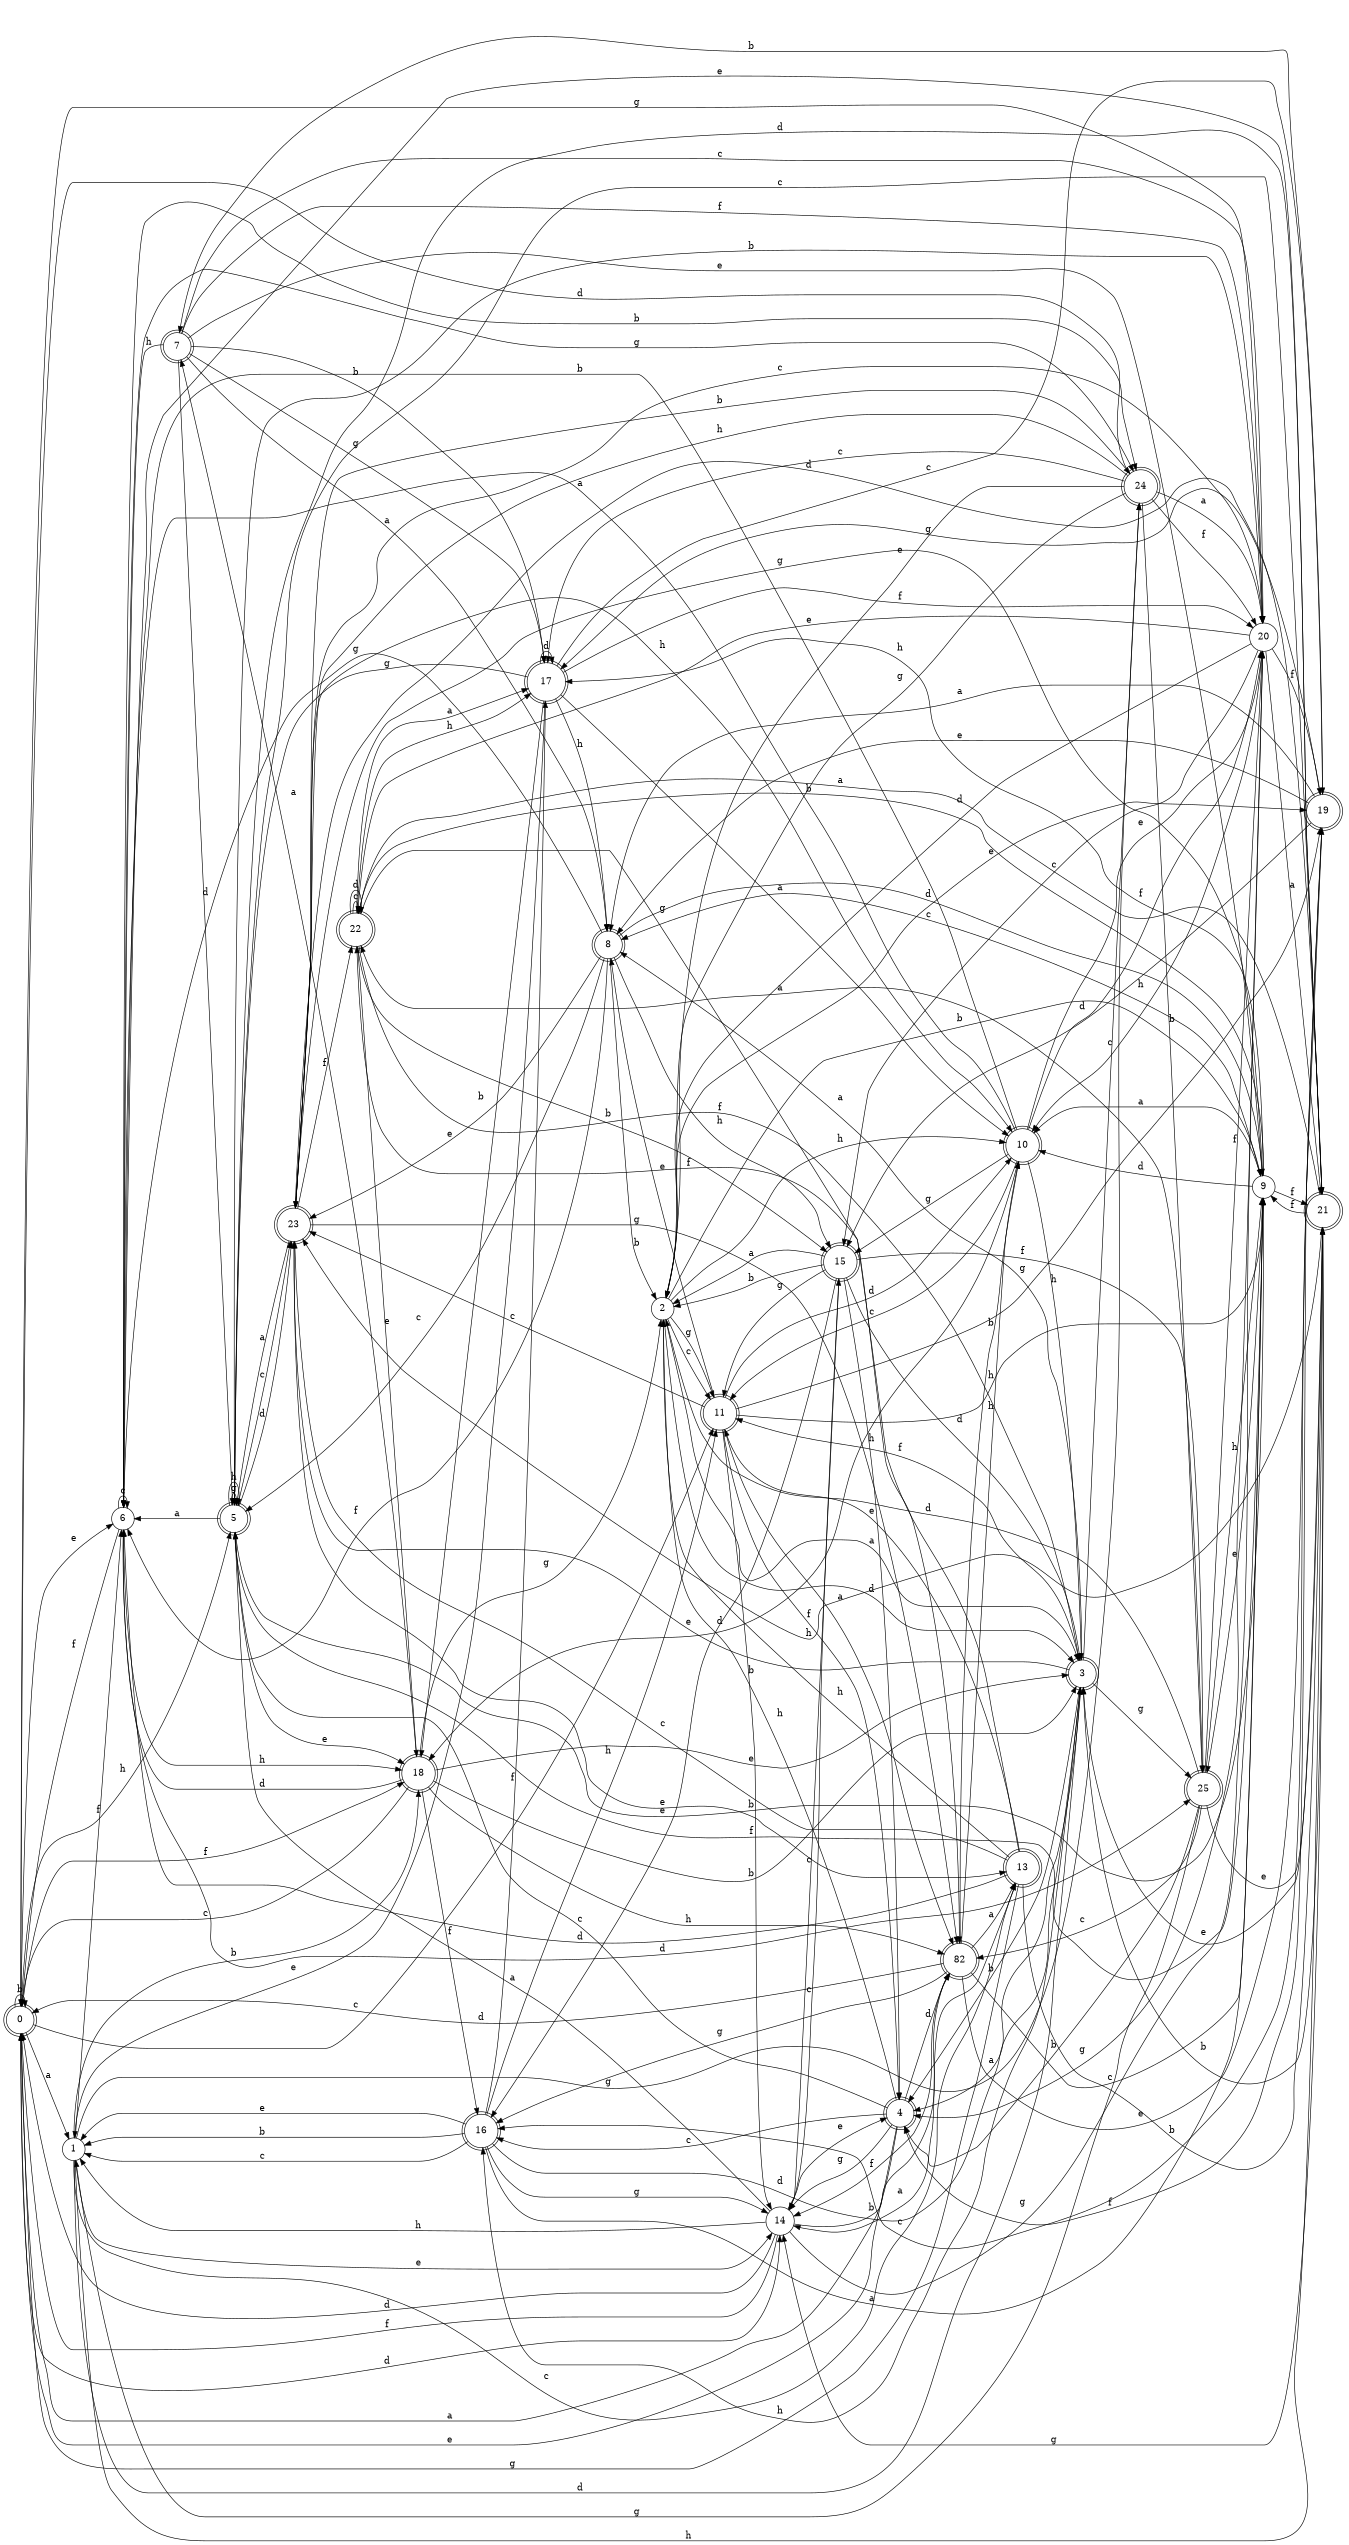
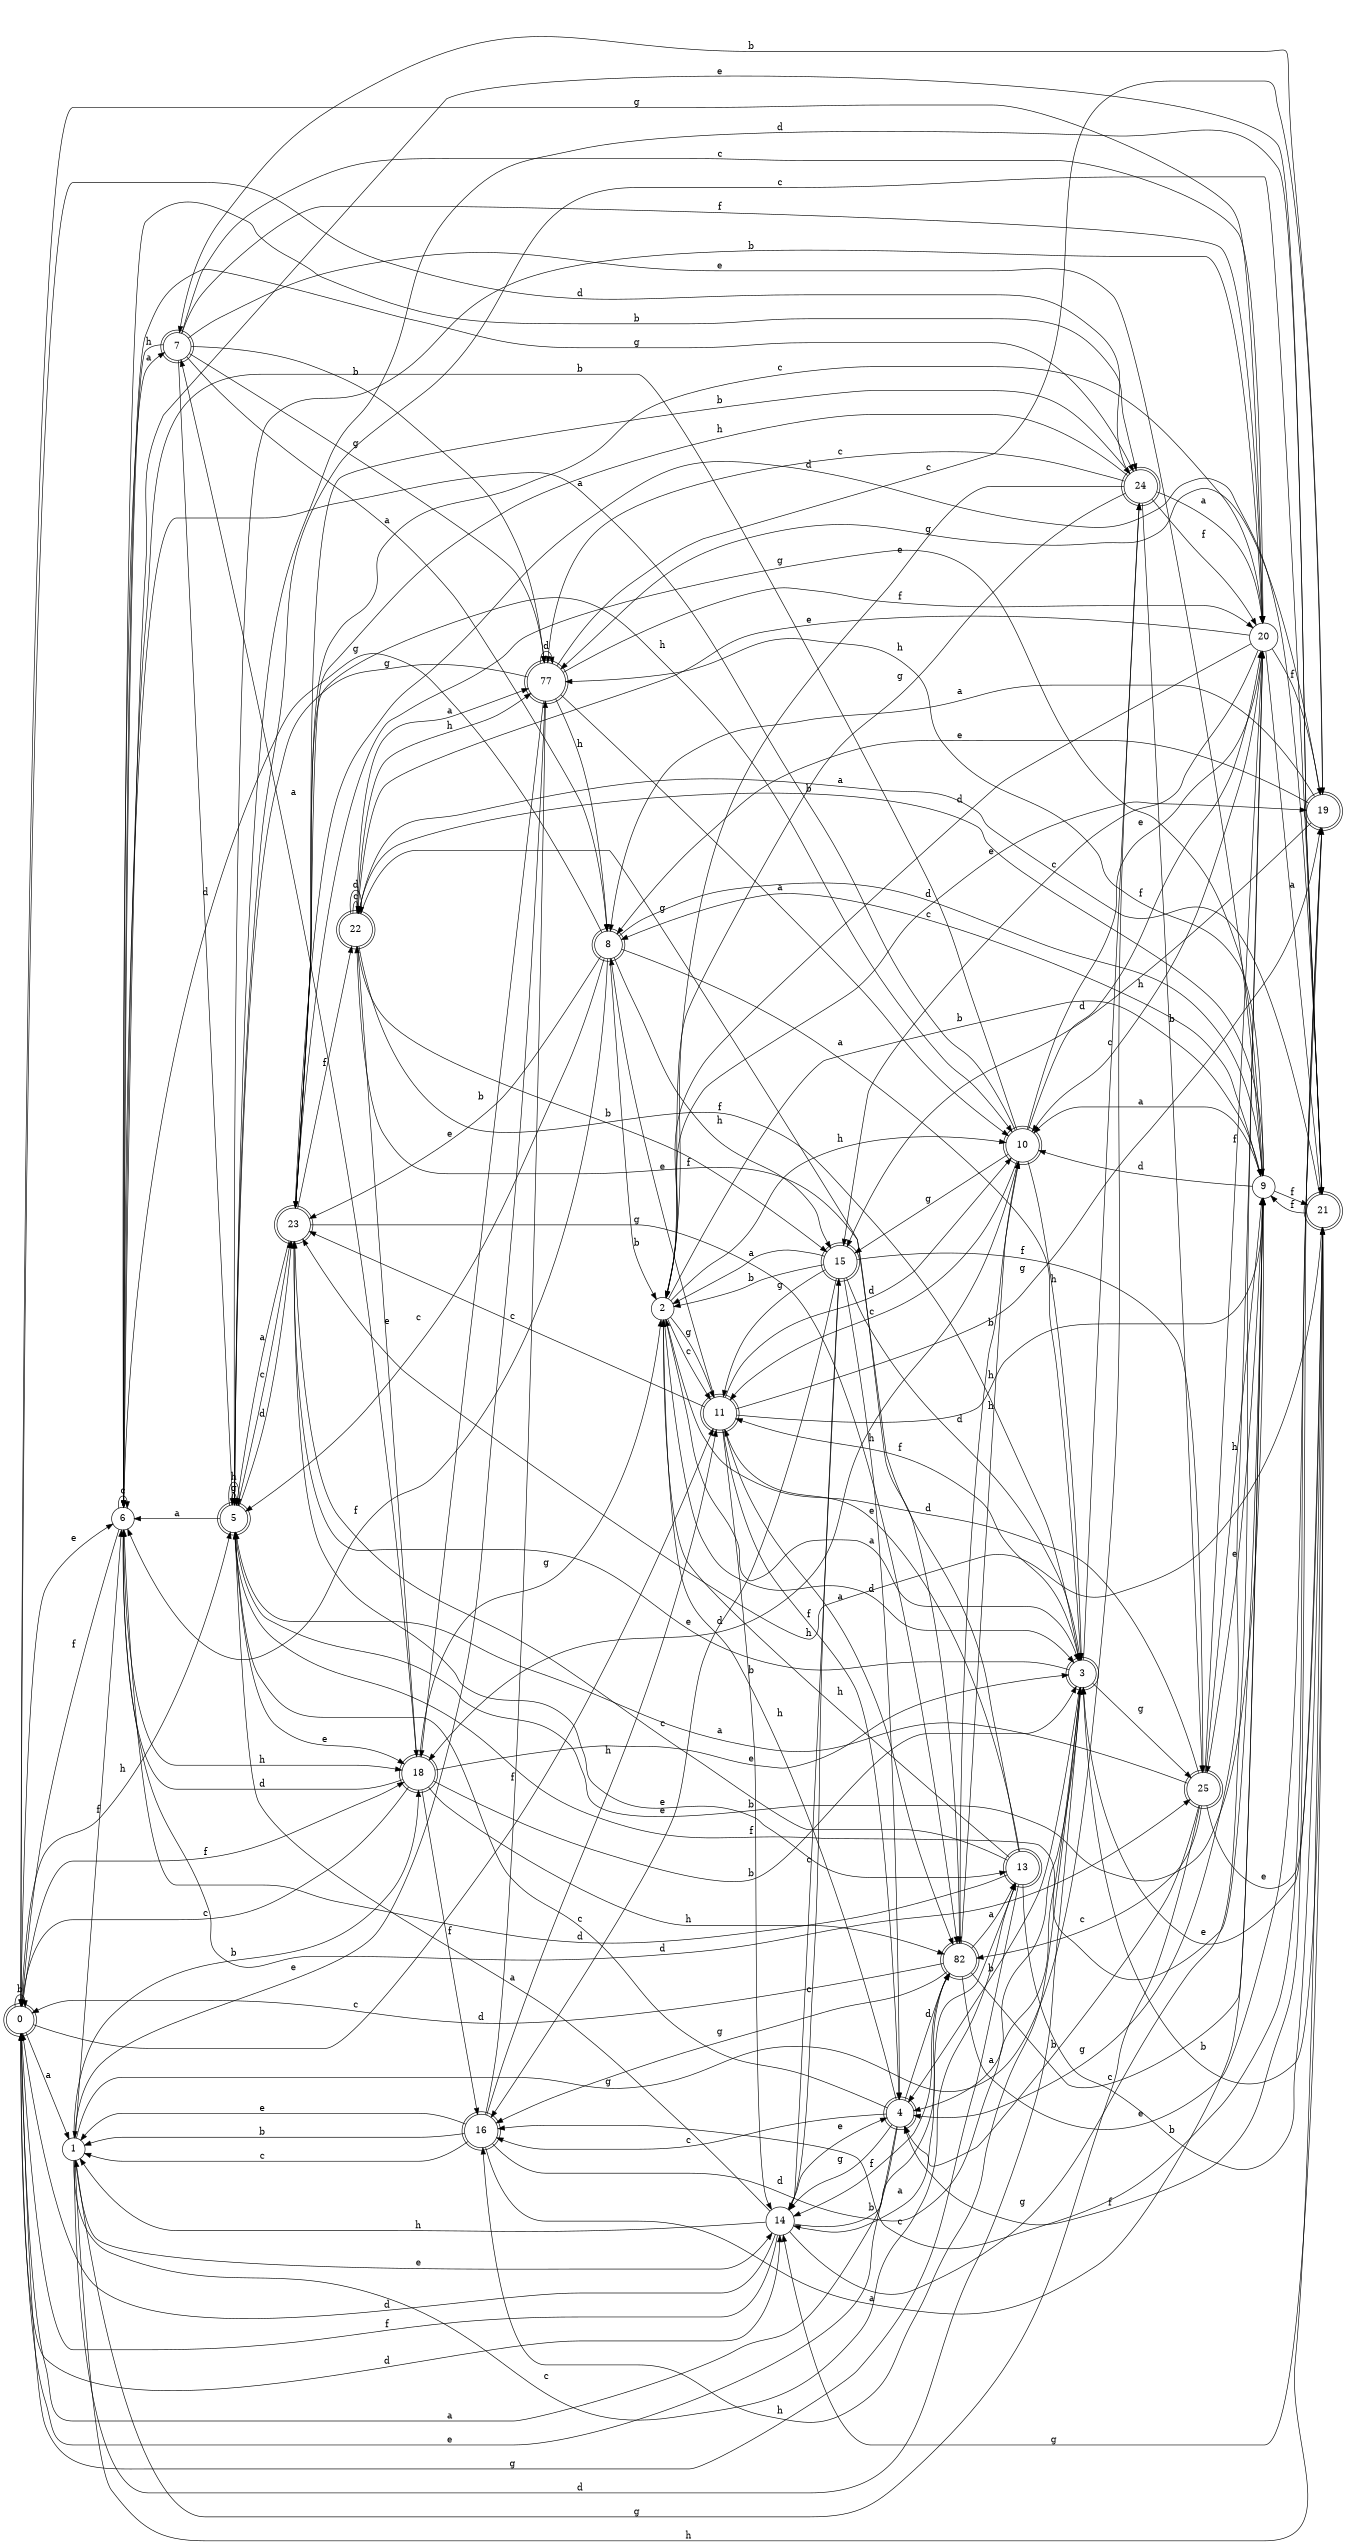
node "17": label "17" -> "77"
edge "6" -> "7": added, label "a"
edge "25" -> "22": now "25" -> "5"
edge "3" -> "8": reversed
edge "16" -> "14": removed, label "g"
